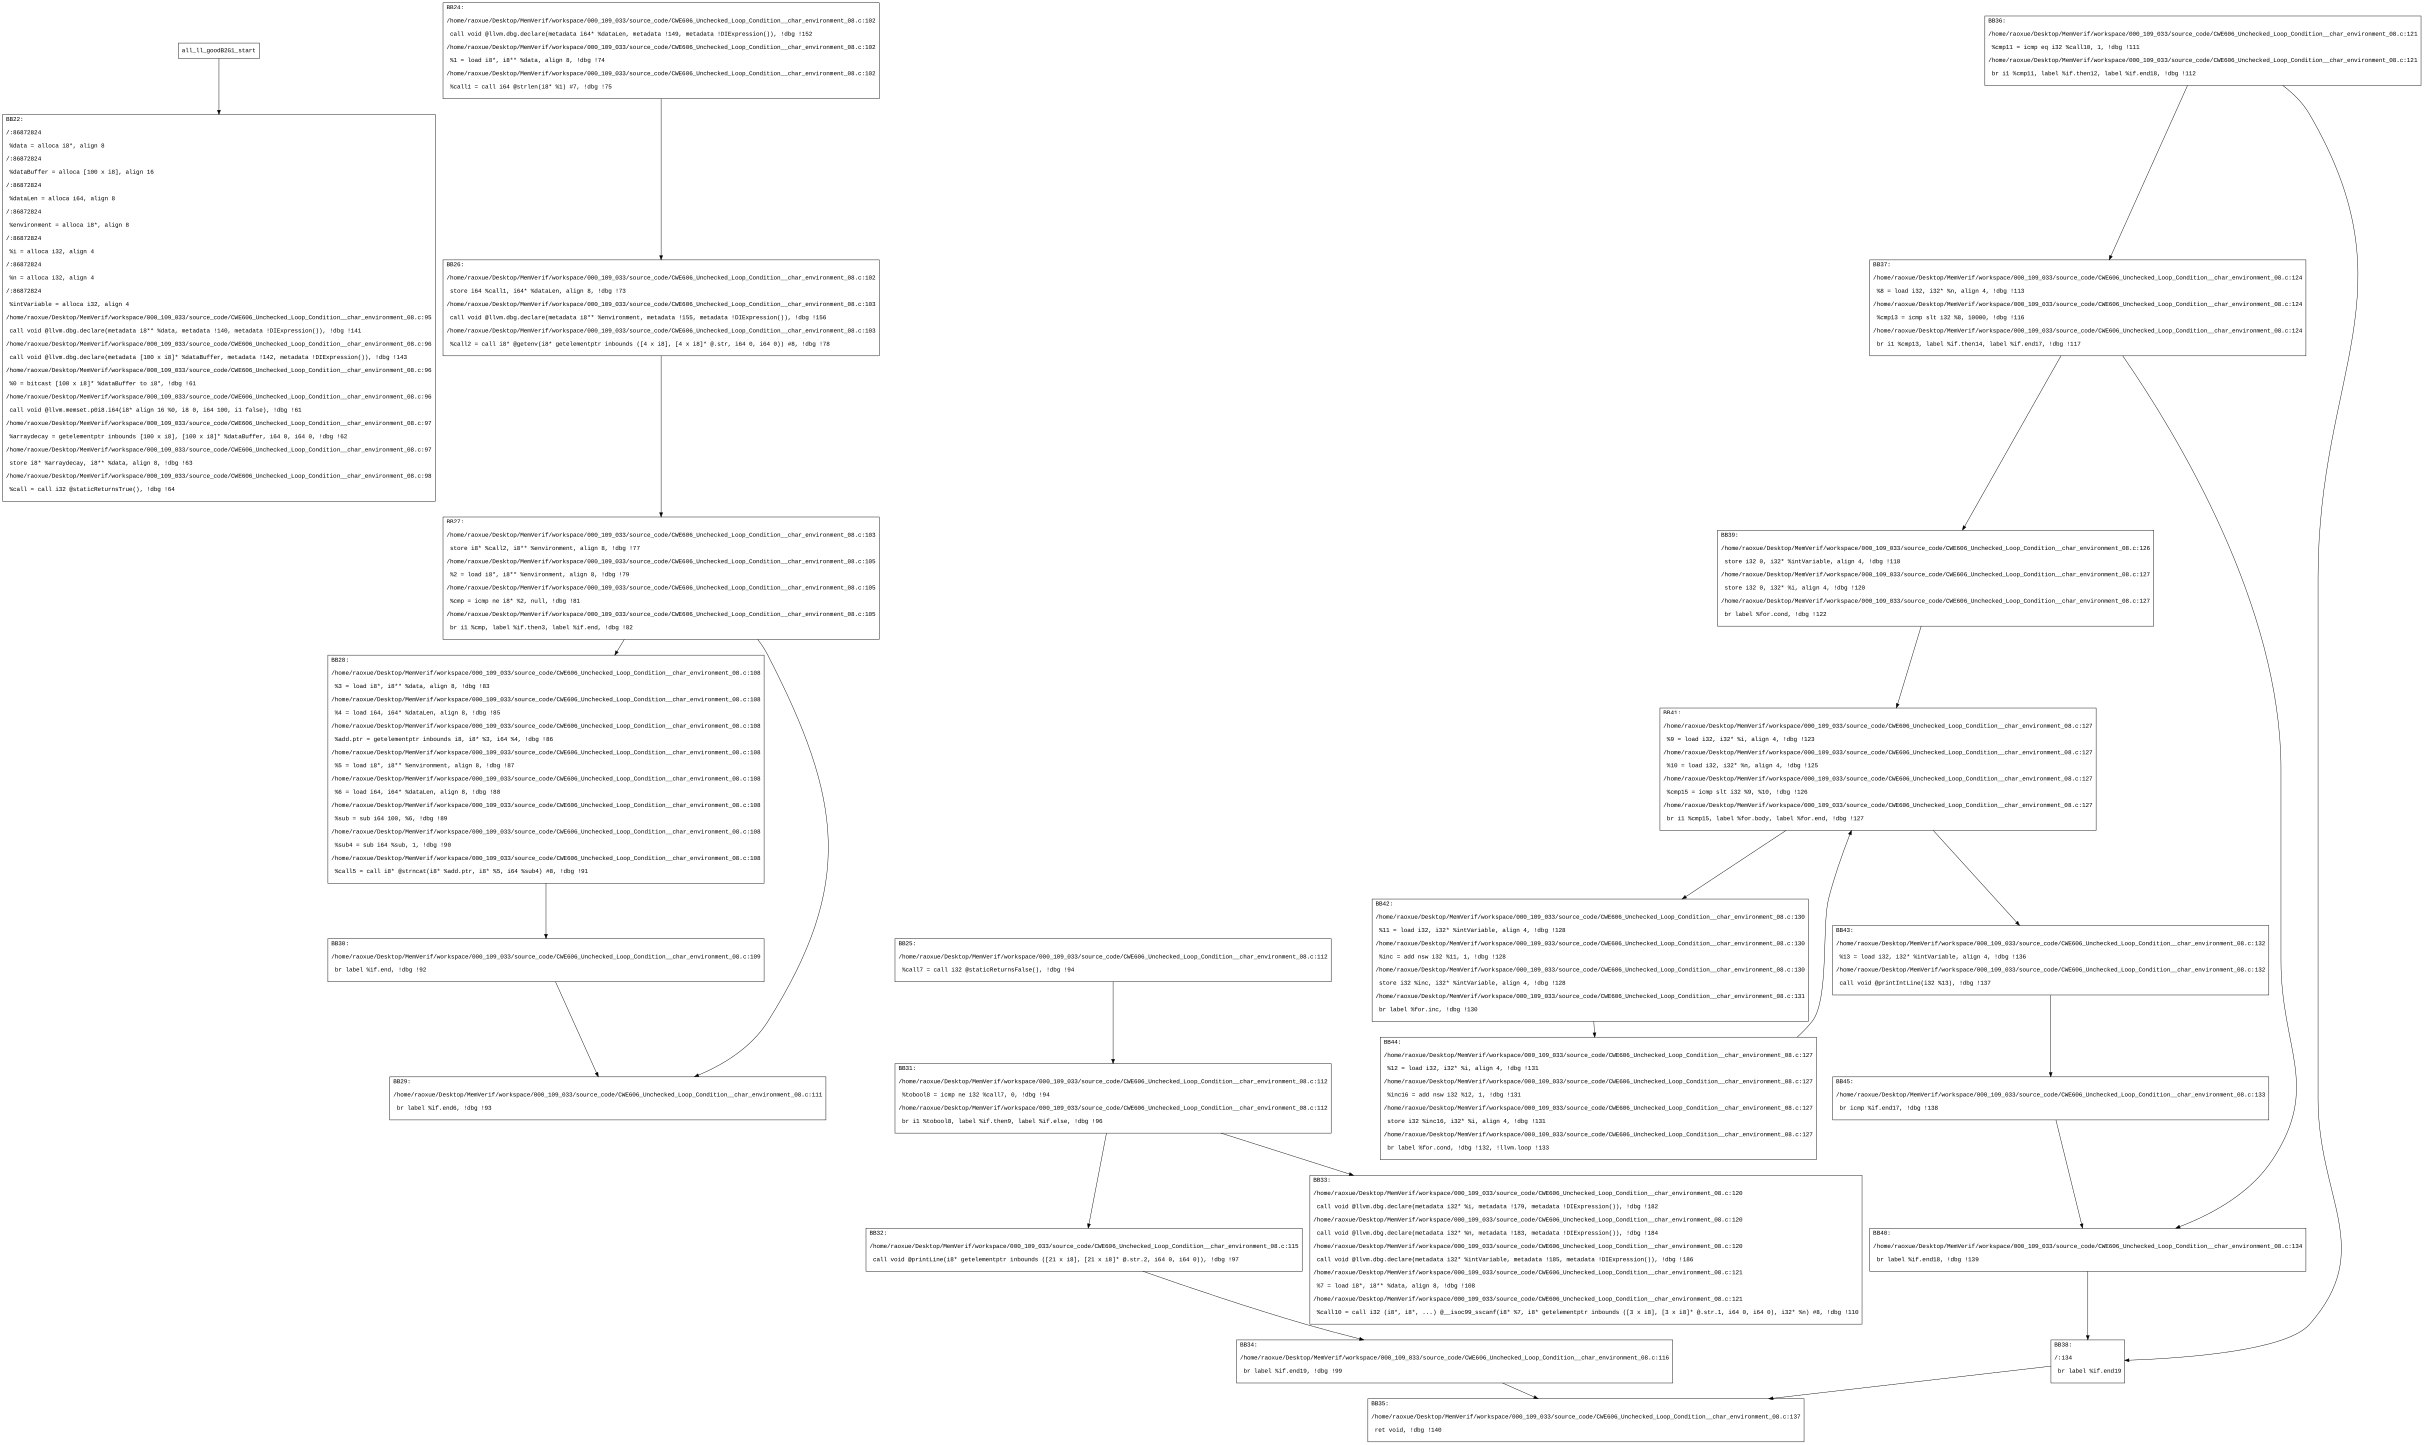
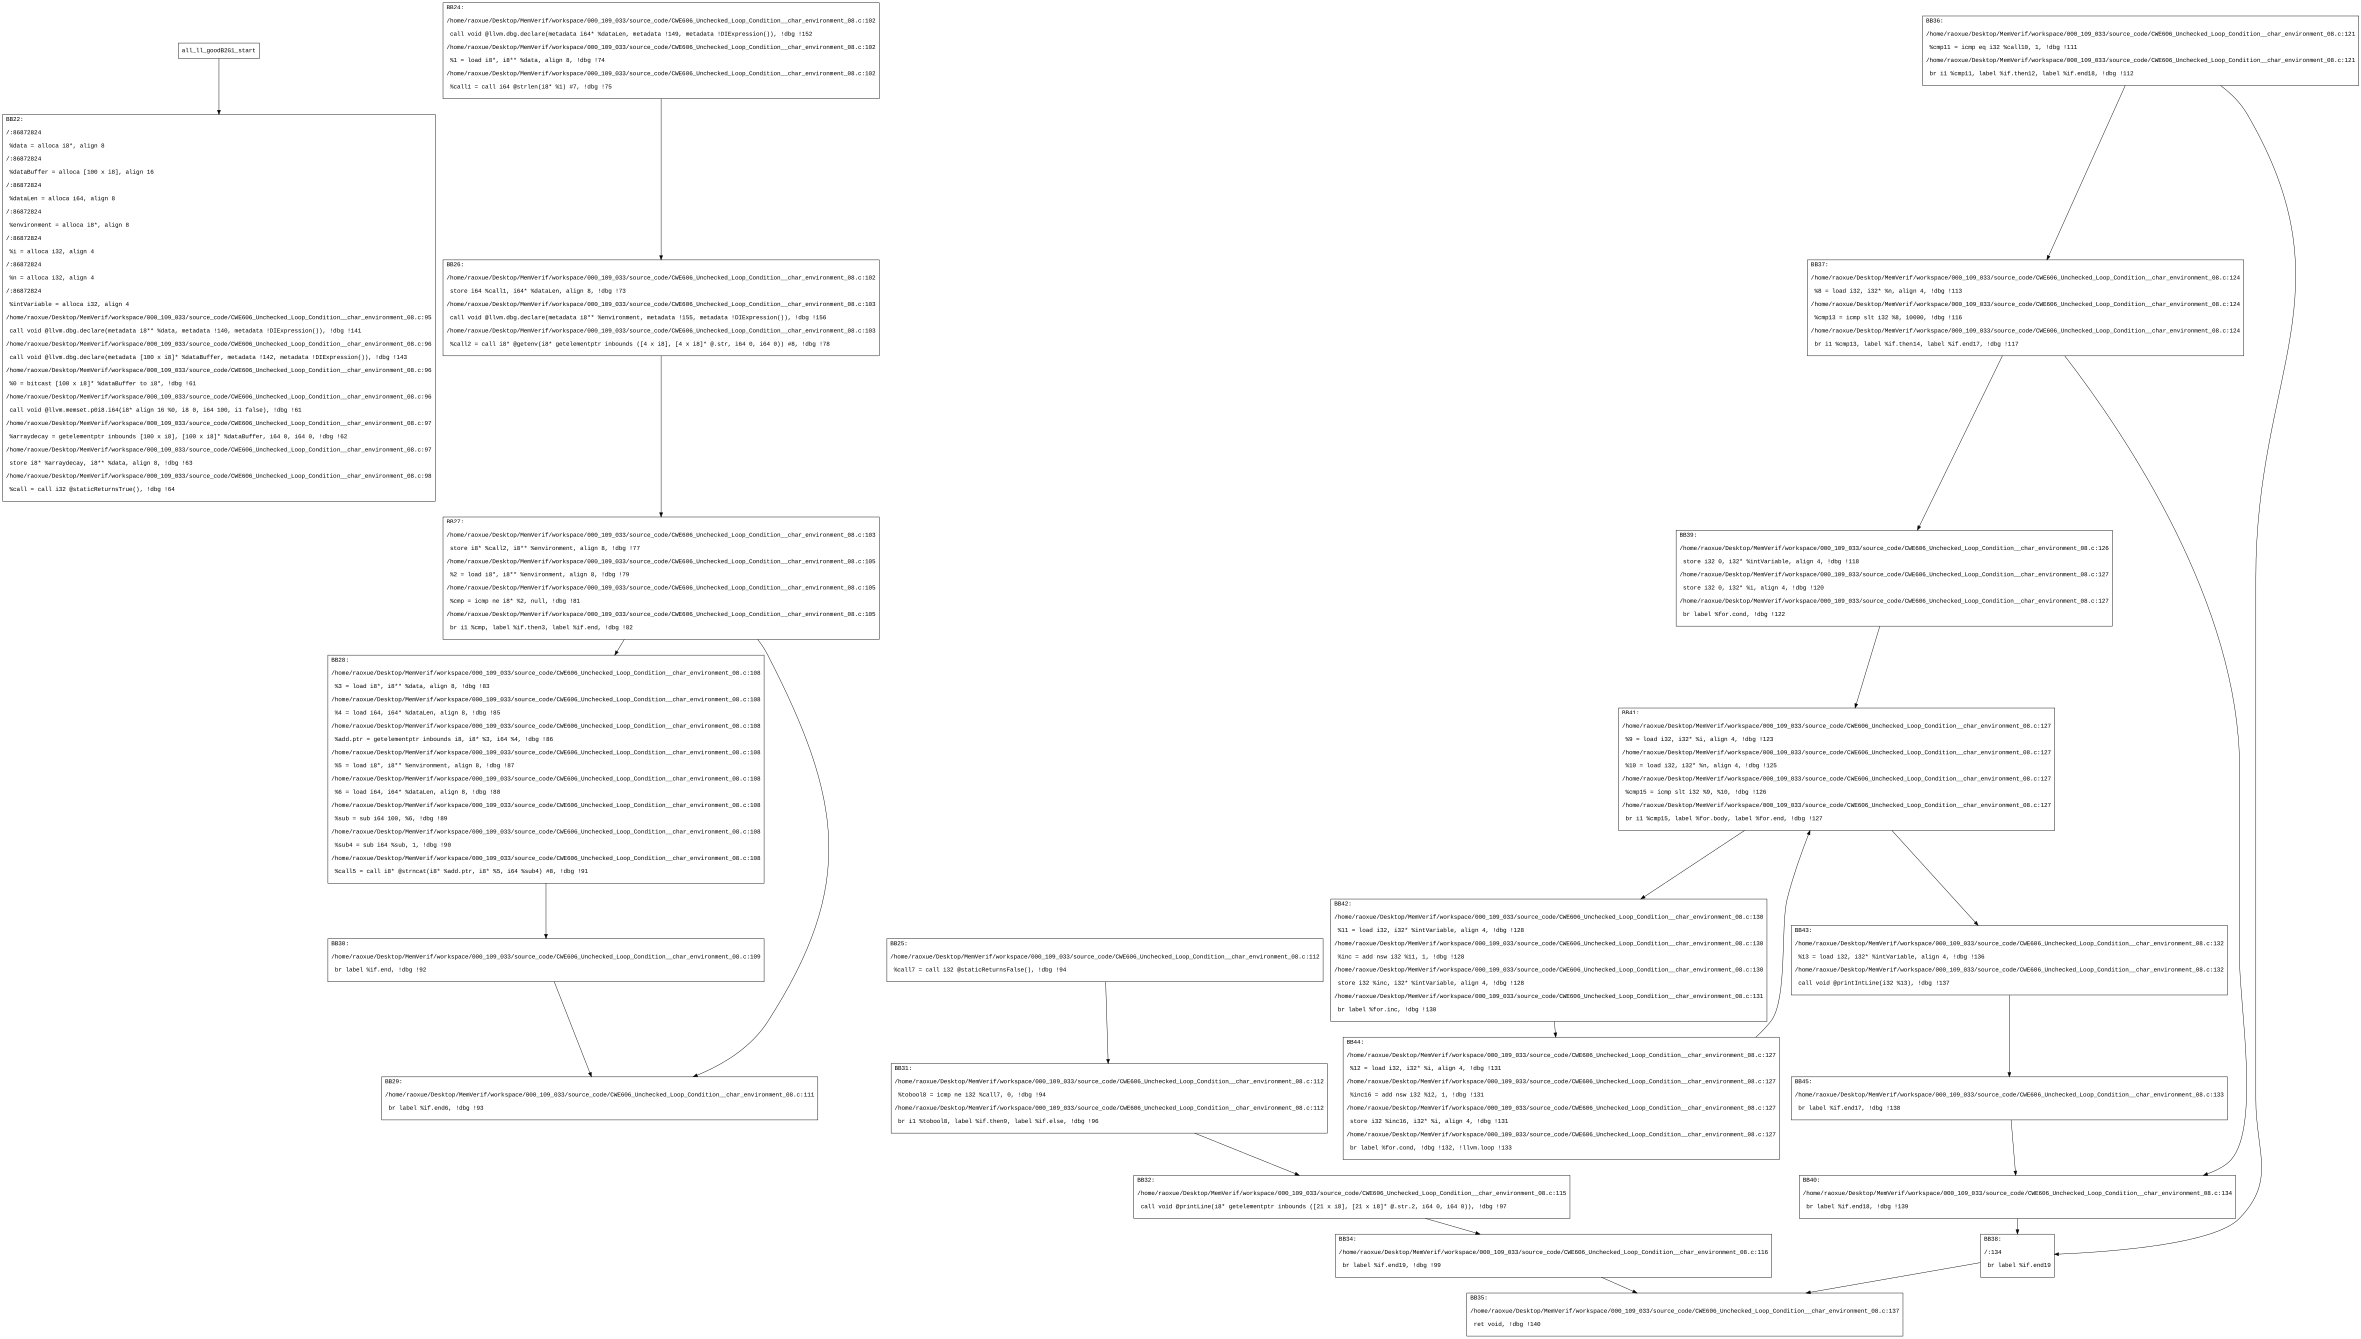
node "BB45:": text "br icmp %if.end17, !dbg !138" -> "br label %if.end17, !dbg !138"
node "BB33:": removed
